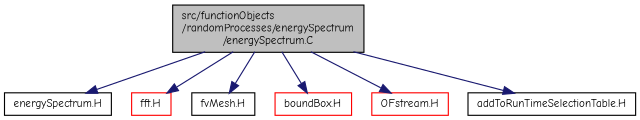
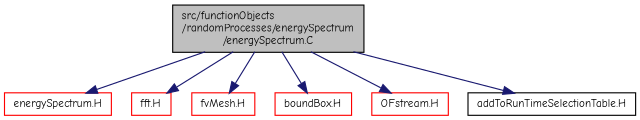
node "energySpectrum.H": color black -> red
node "fvMesh.H": color black -> red
